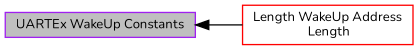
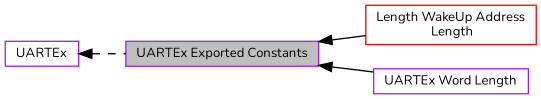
node "UARTEx WakeUp Constants": label "UARTEx WakeUp Constants" -> "UARTEx Exported Constants"
node "UARTEx": added
node "UARTEx Word Length": added
